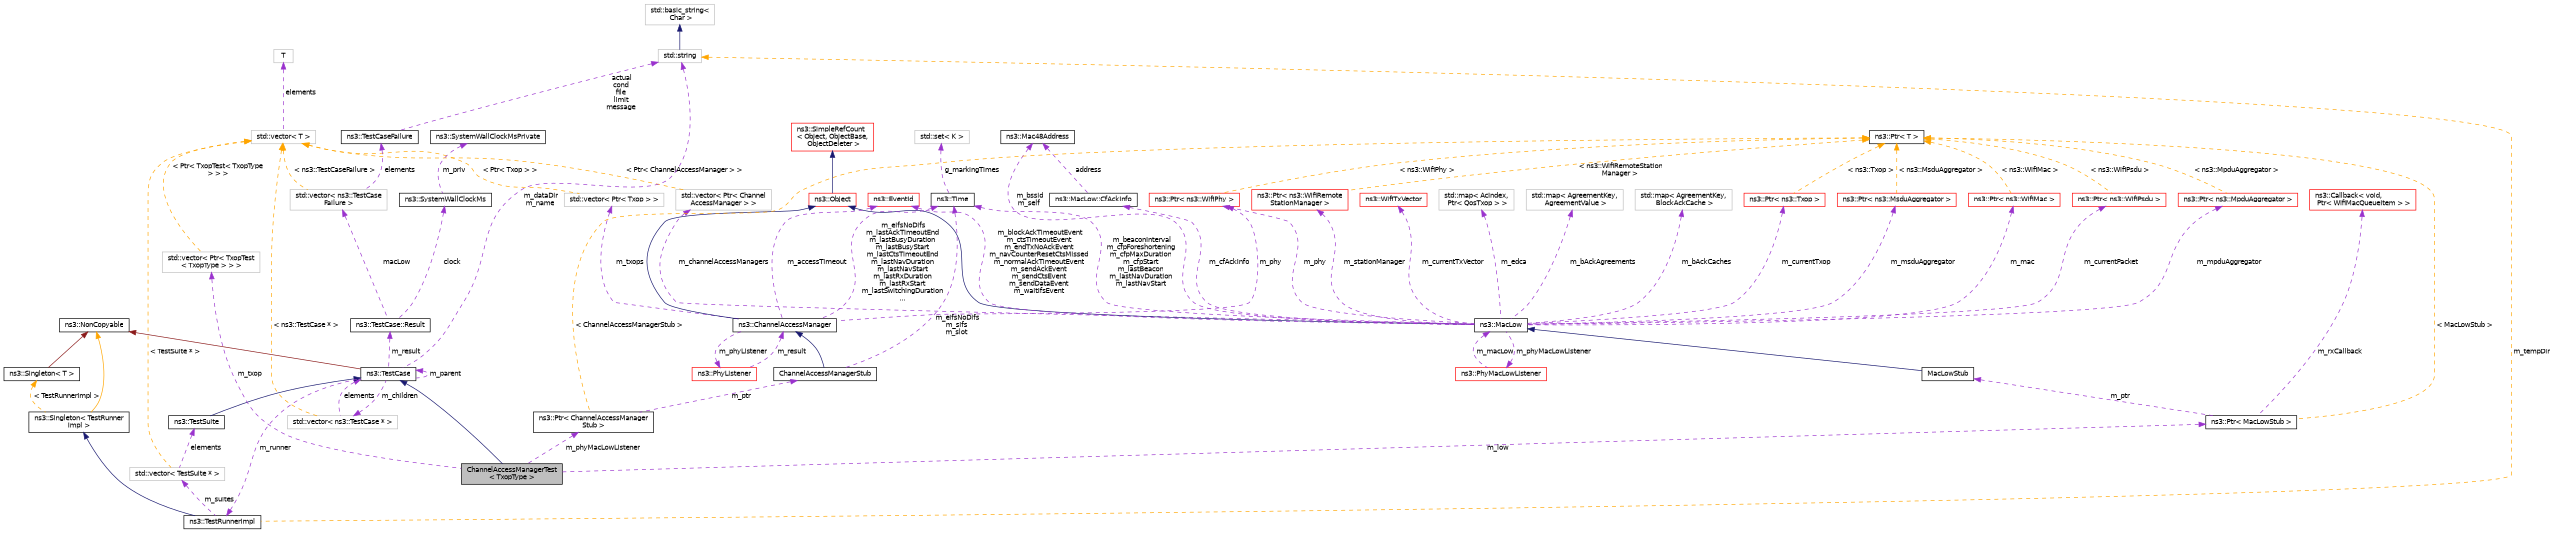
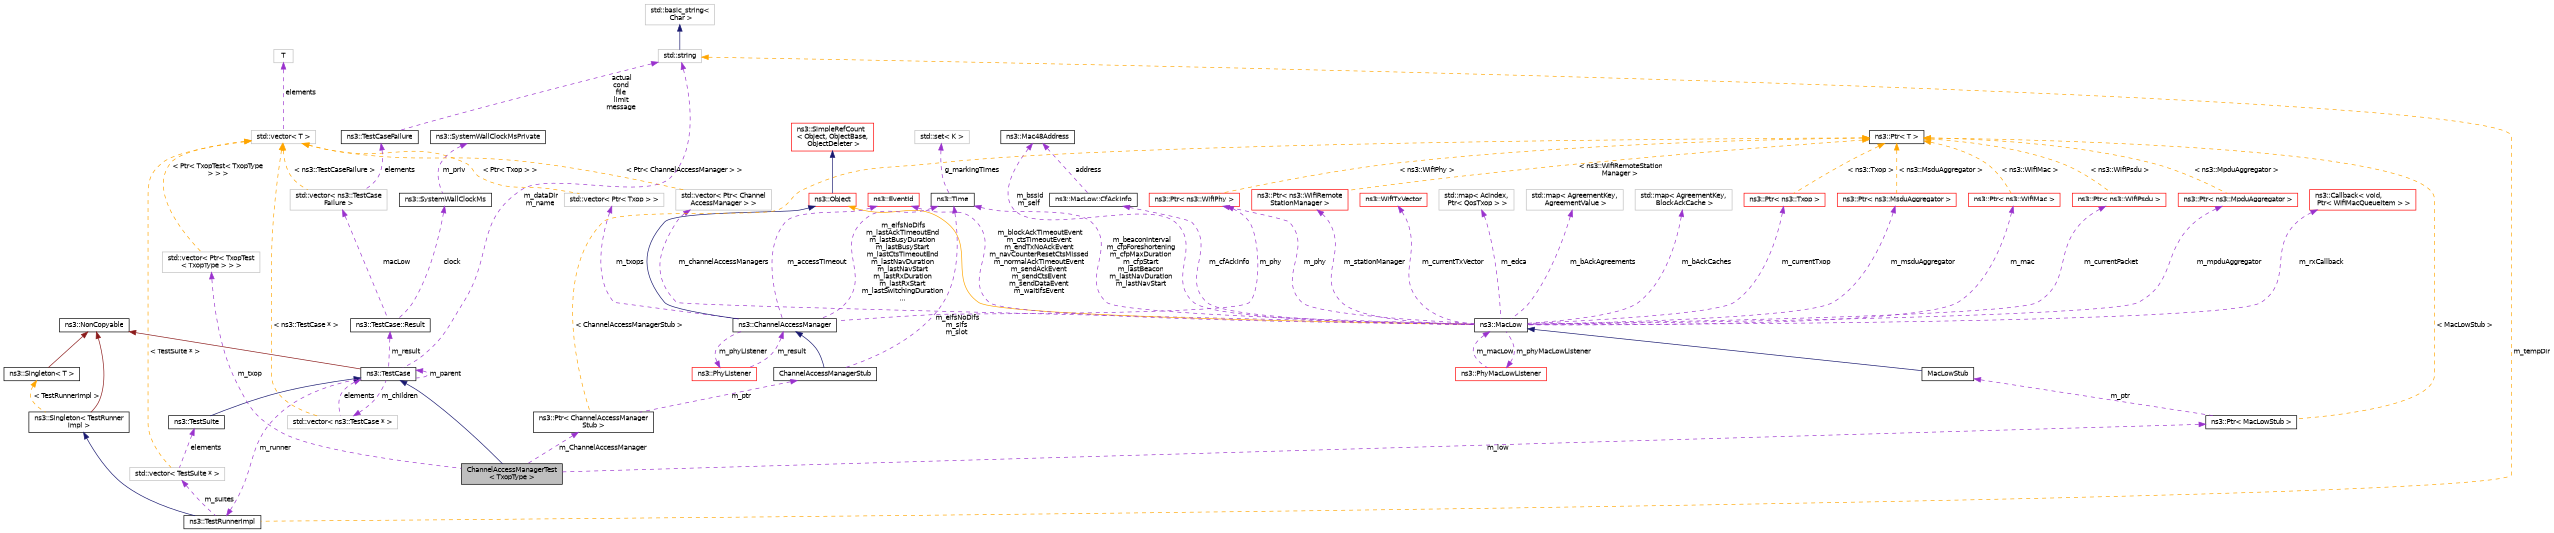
edge "ns3::MacLow" -> "ns3::Object": color midnightblue -> orange
edge "ns3::Ptr< MacLowStub >" -> "ns3::Callback< void, Ptr< WifiMacQueueItem > >": now "ns3::MacLow" -> "ns3::Callback< void, Ptr< WifiMacQueueItem > >"
edge "ns3::Singleton< TestRunner Impl >" -> "ns3::NonCopyable": color orange -> firebrick4
edge "ChannelAccessManagerTest < TxopType >" -> "ns3::Ptr< ChannelAccessManager Stub >": label " m_phyMacLowListener" -> " m_ChannelAccessManager"
